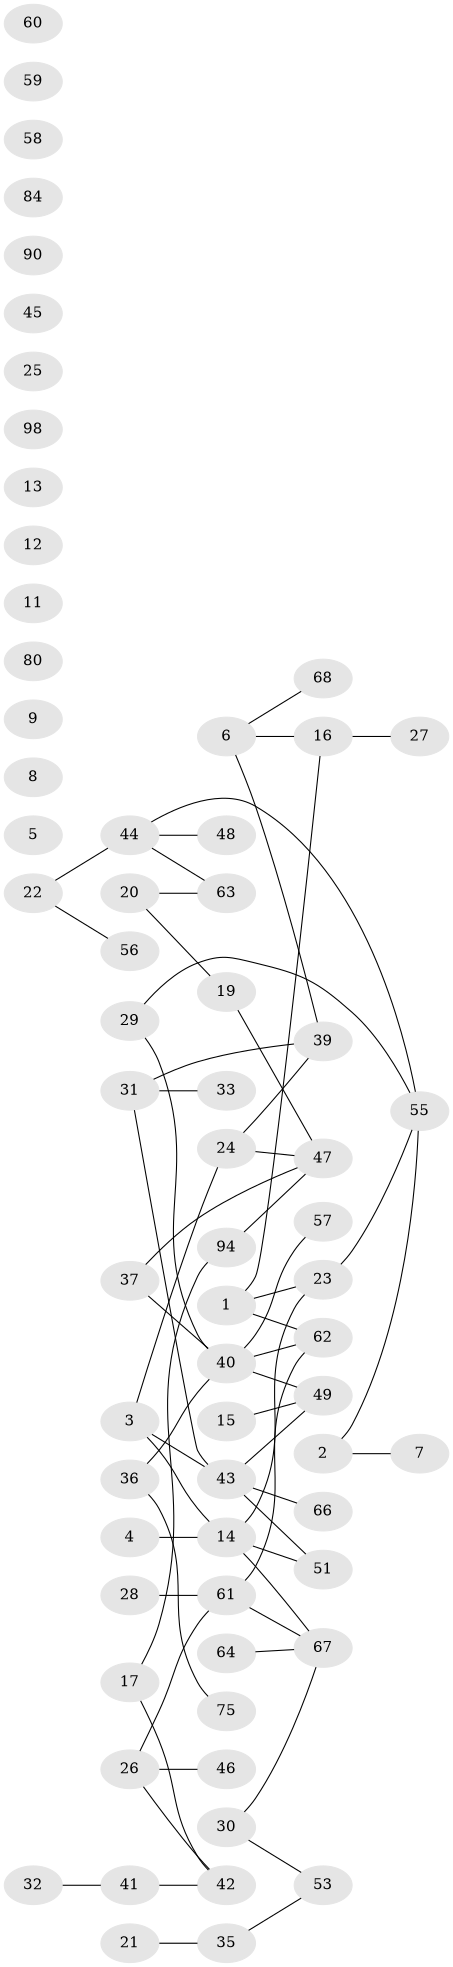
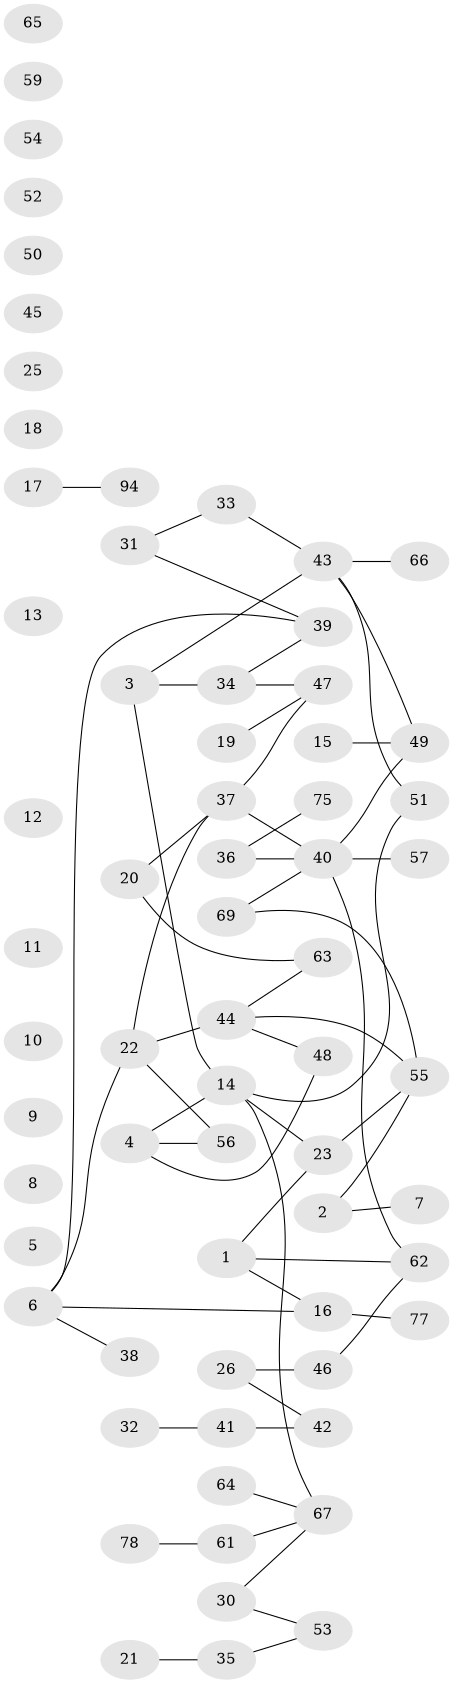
node "60": label "60" -> "65"
node "58": removed
node "84": label "84" -> "54"
node "52": added
node "90": label "90" -> "50"
node "98": label "98" -> "18"
node "80": label "80" -> "10"
node "68": label "68" -> "38"
node "27": label "27" -> "77"
edge "37" -- "22": added
edge "20" -- "19": now "20" -- "37"
node "29": label "29" -> "69"
edge "4" -- "56": added
node "24": label "24" -> "34"
edge "48" -- "4": added
edge "22" -- "6": added
edge "47" -- "94": removed
edge "31" -- "43": now "33" -- "43"
edge "62" -- "61": now "62" -- "46"
node "28": label "28" -> "78"
edge "61" -- "26": removed
edge "17" -- "42": removed
